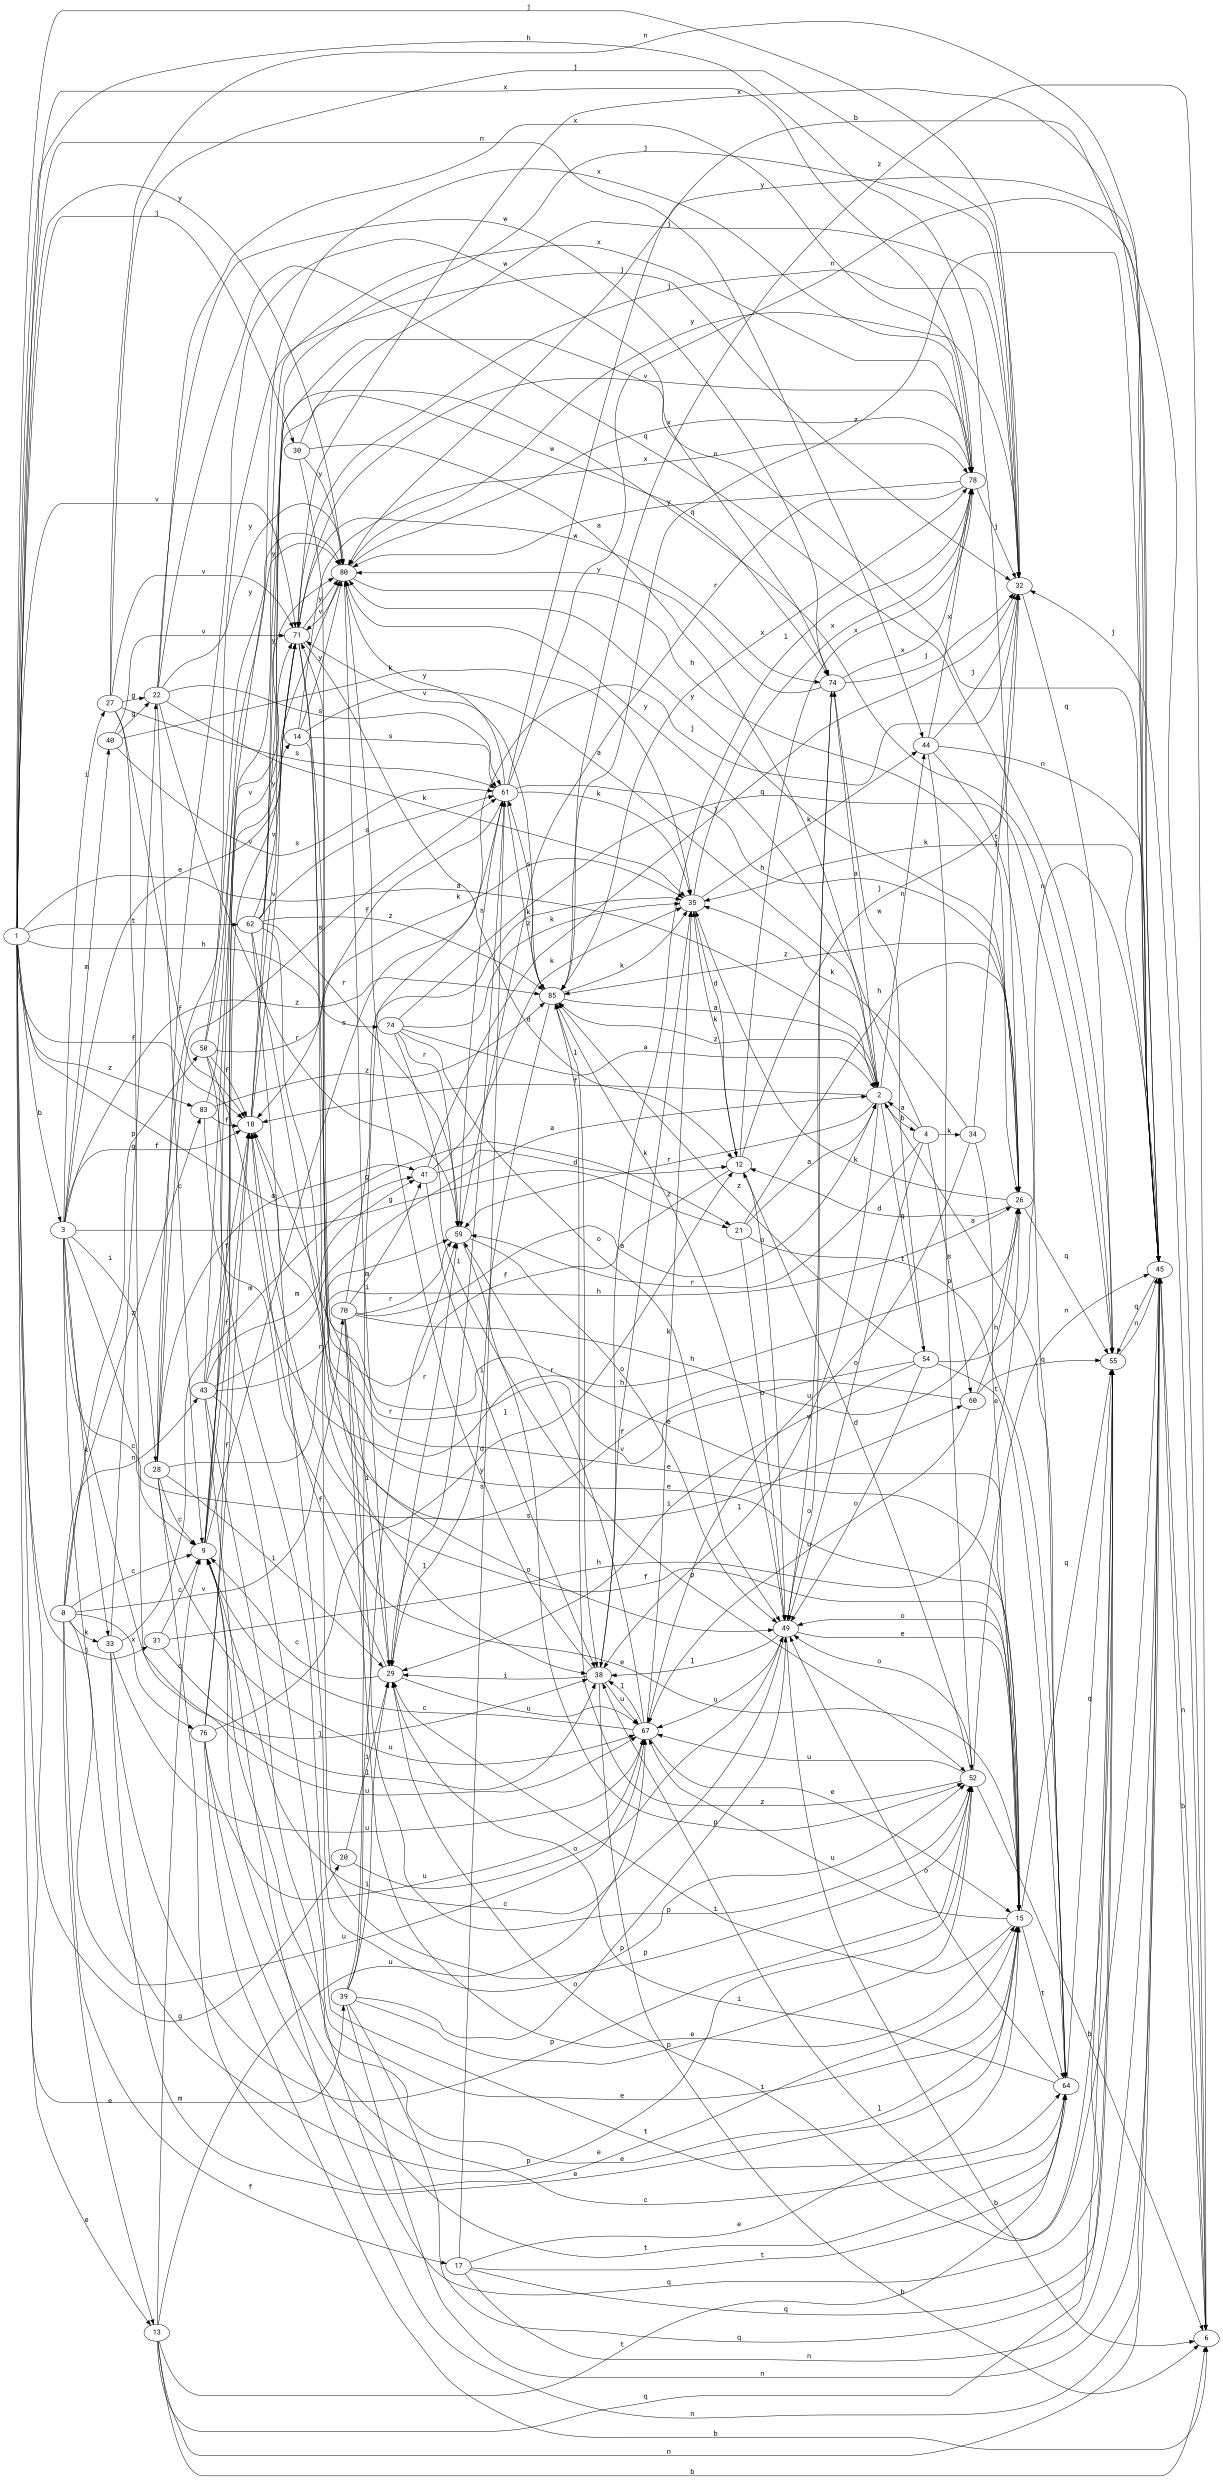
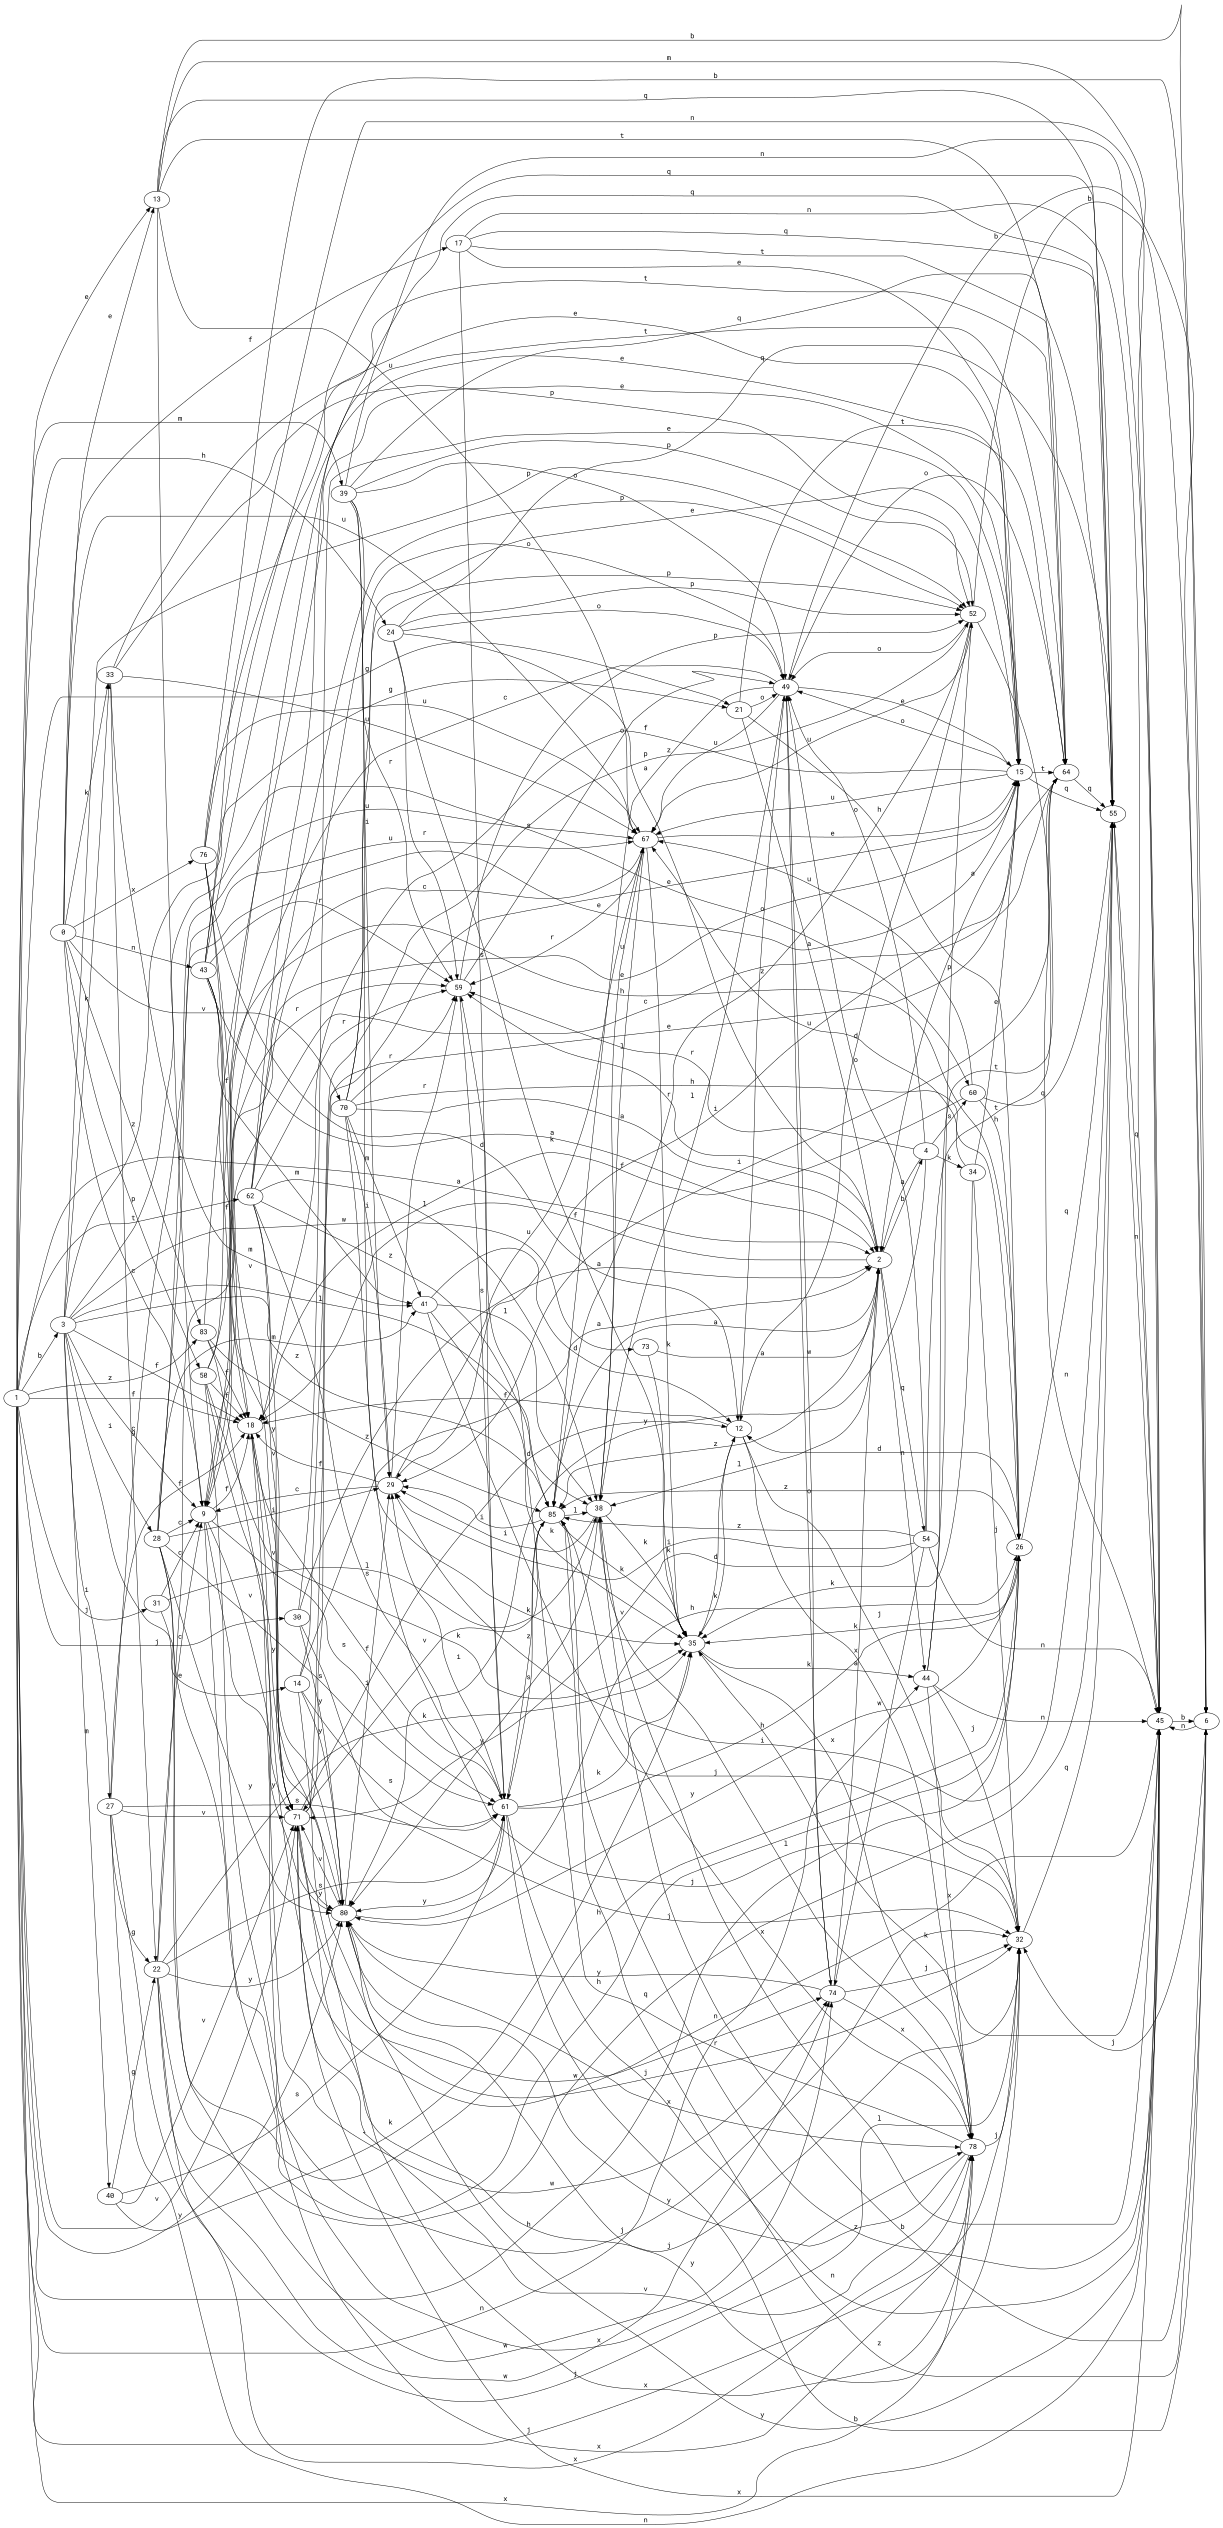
node "73": added
node "20": removed
edge "13" -> "45": label "n" -> "m"
